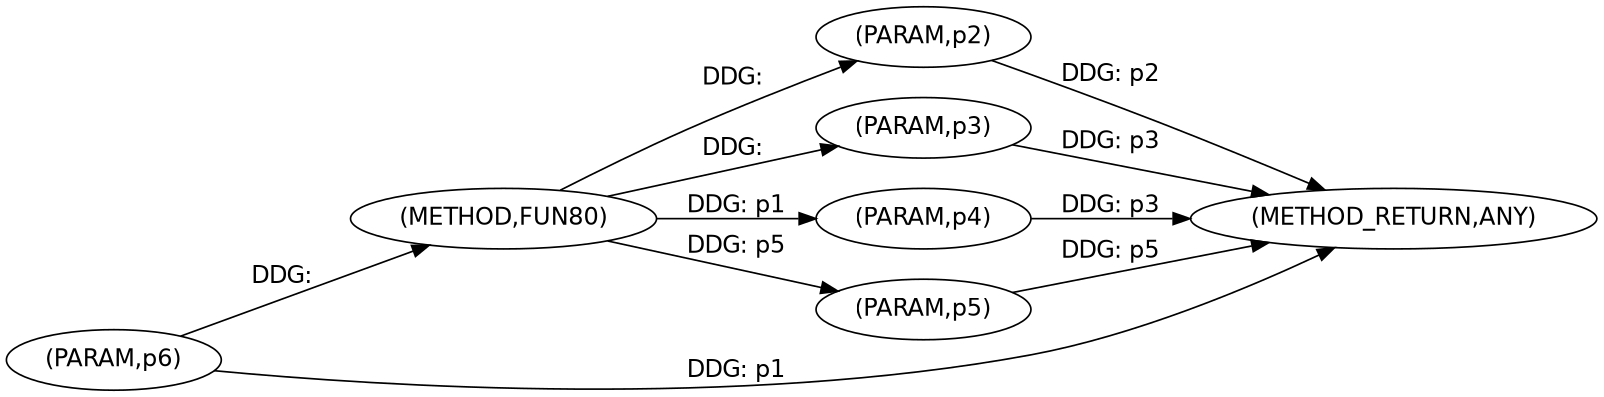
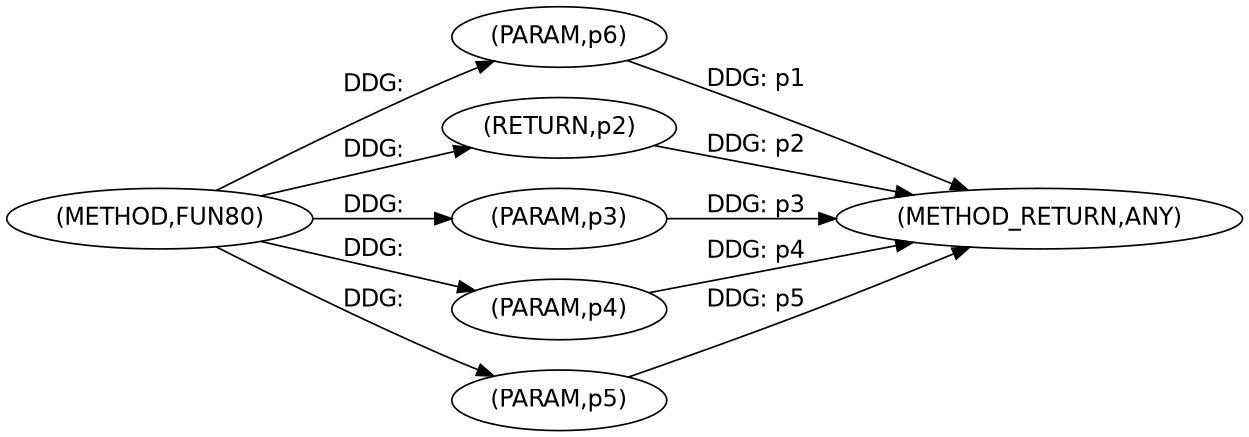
node "(PARAM,p2)": label "(PARAM,p2)" -> "(RETURN,p2)"
edge "(METHOD,FUN80)" -> "(PARAM,p4)": label "DDG: p1" -> "DDG: "
edge "(PARAM,p4)" -> "(METHOD_RETURN,ANY)": label "DDG: p3" -> "DDG: p4"
edge "(METHOD,FUN80)" -> "(PARAM,p5)": label "DDG: p5" -> "DDG: "
edge "(PARAM,p6)" -> "(METHOD,FUN80)": reversed
